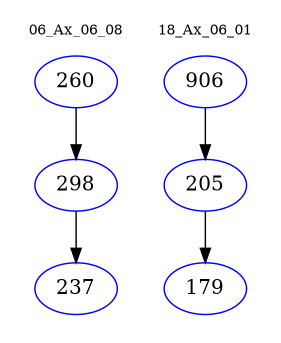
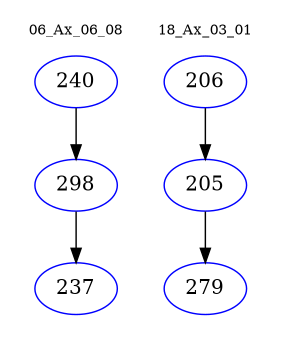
cluster "18_Ax_06_01": label "18_Ax_06_01" -> "18_Ax_03_01"
node "260": label "260" -> "240"
node "906": label "906" -> "206"
node "179": label "179" -> "279"
